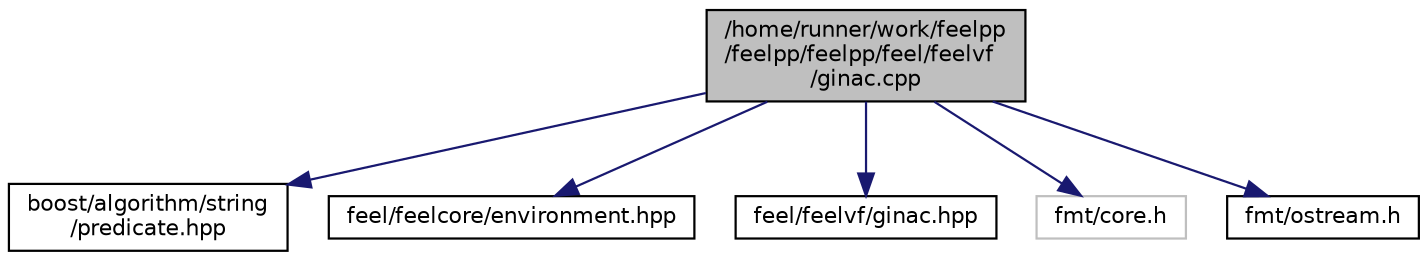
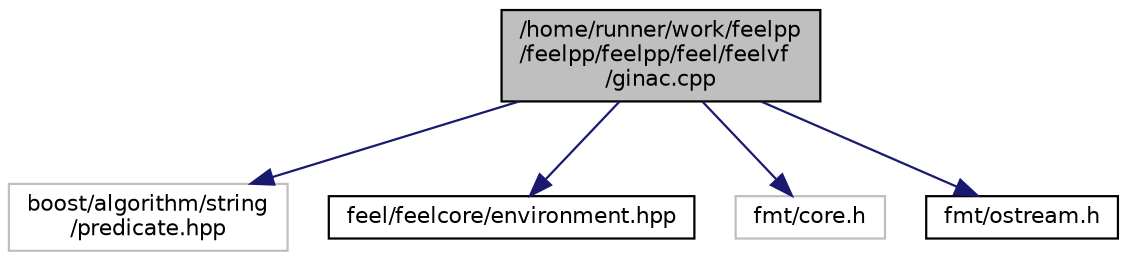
node "boost/algorithm/string /predicate.hpp": color black -> grey75
node "feel/feelvf/ginac.hpp": removed
